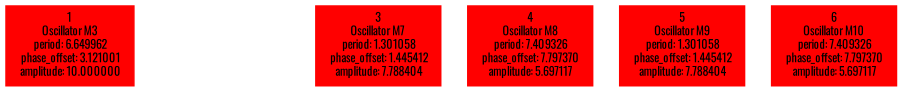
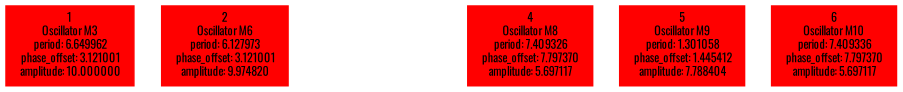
node "6": text "period: 7.409326" -> "period: 7.409336"
node "2": added
node "3": removed
